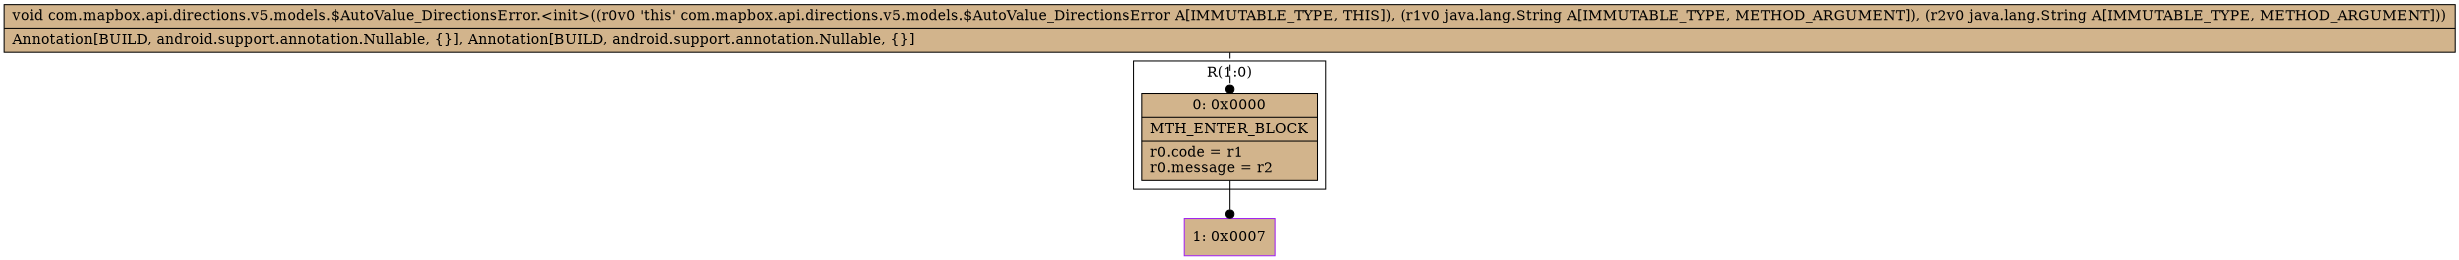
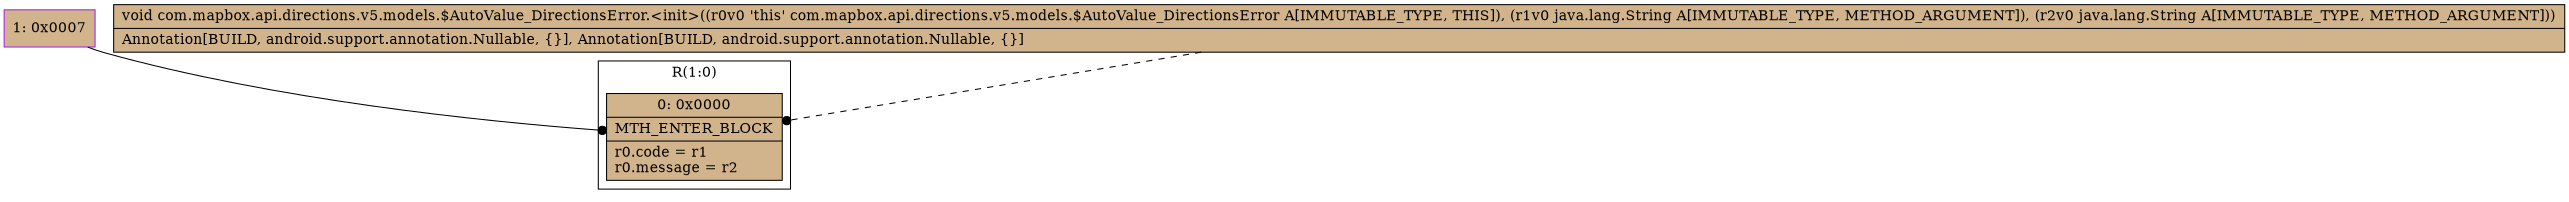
edge "0: 0x0000" -> "1: 0x0007": reversed
